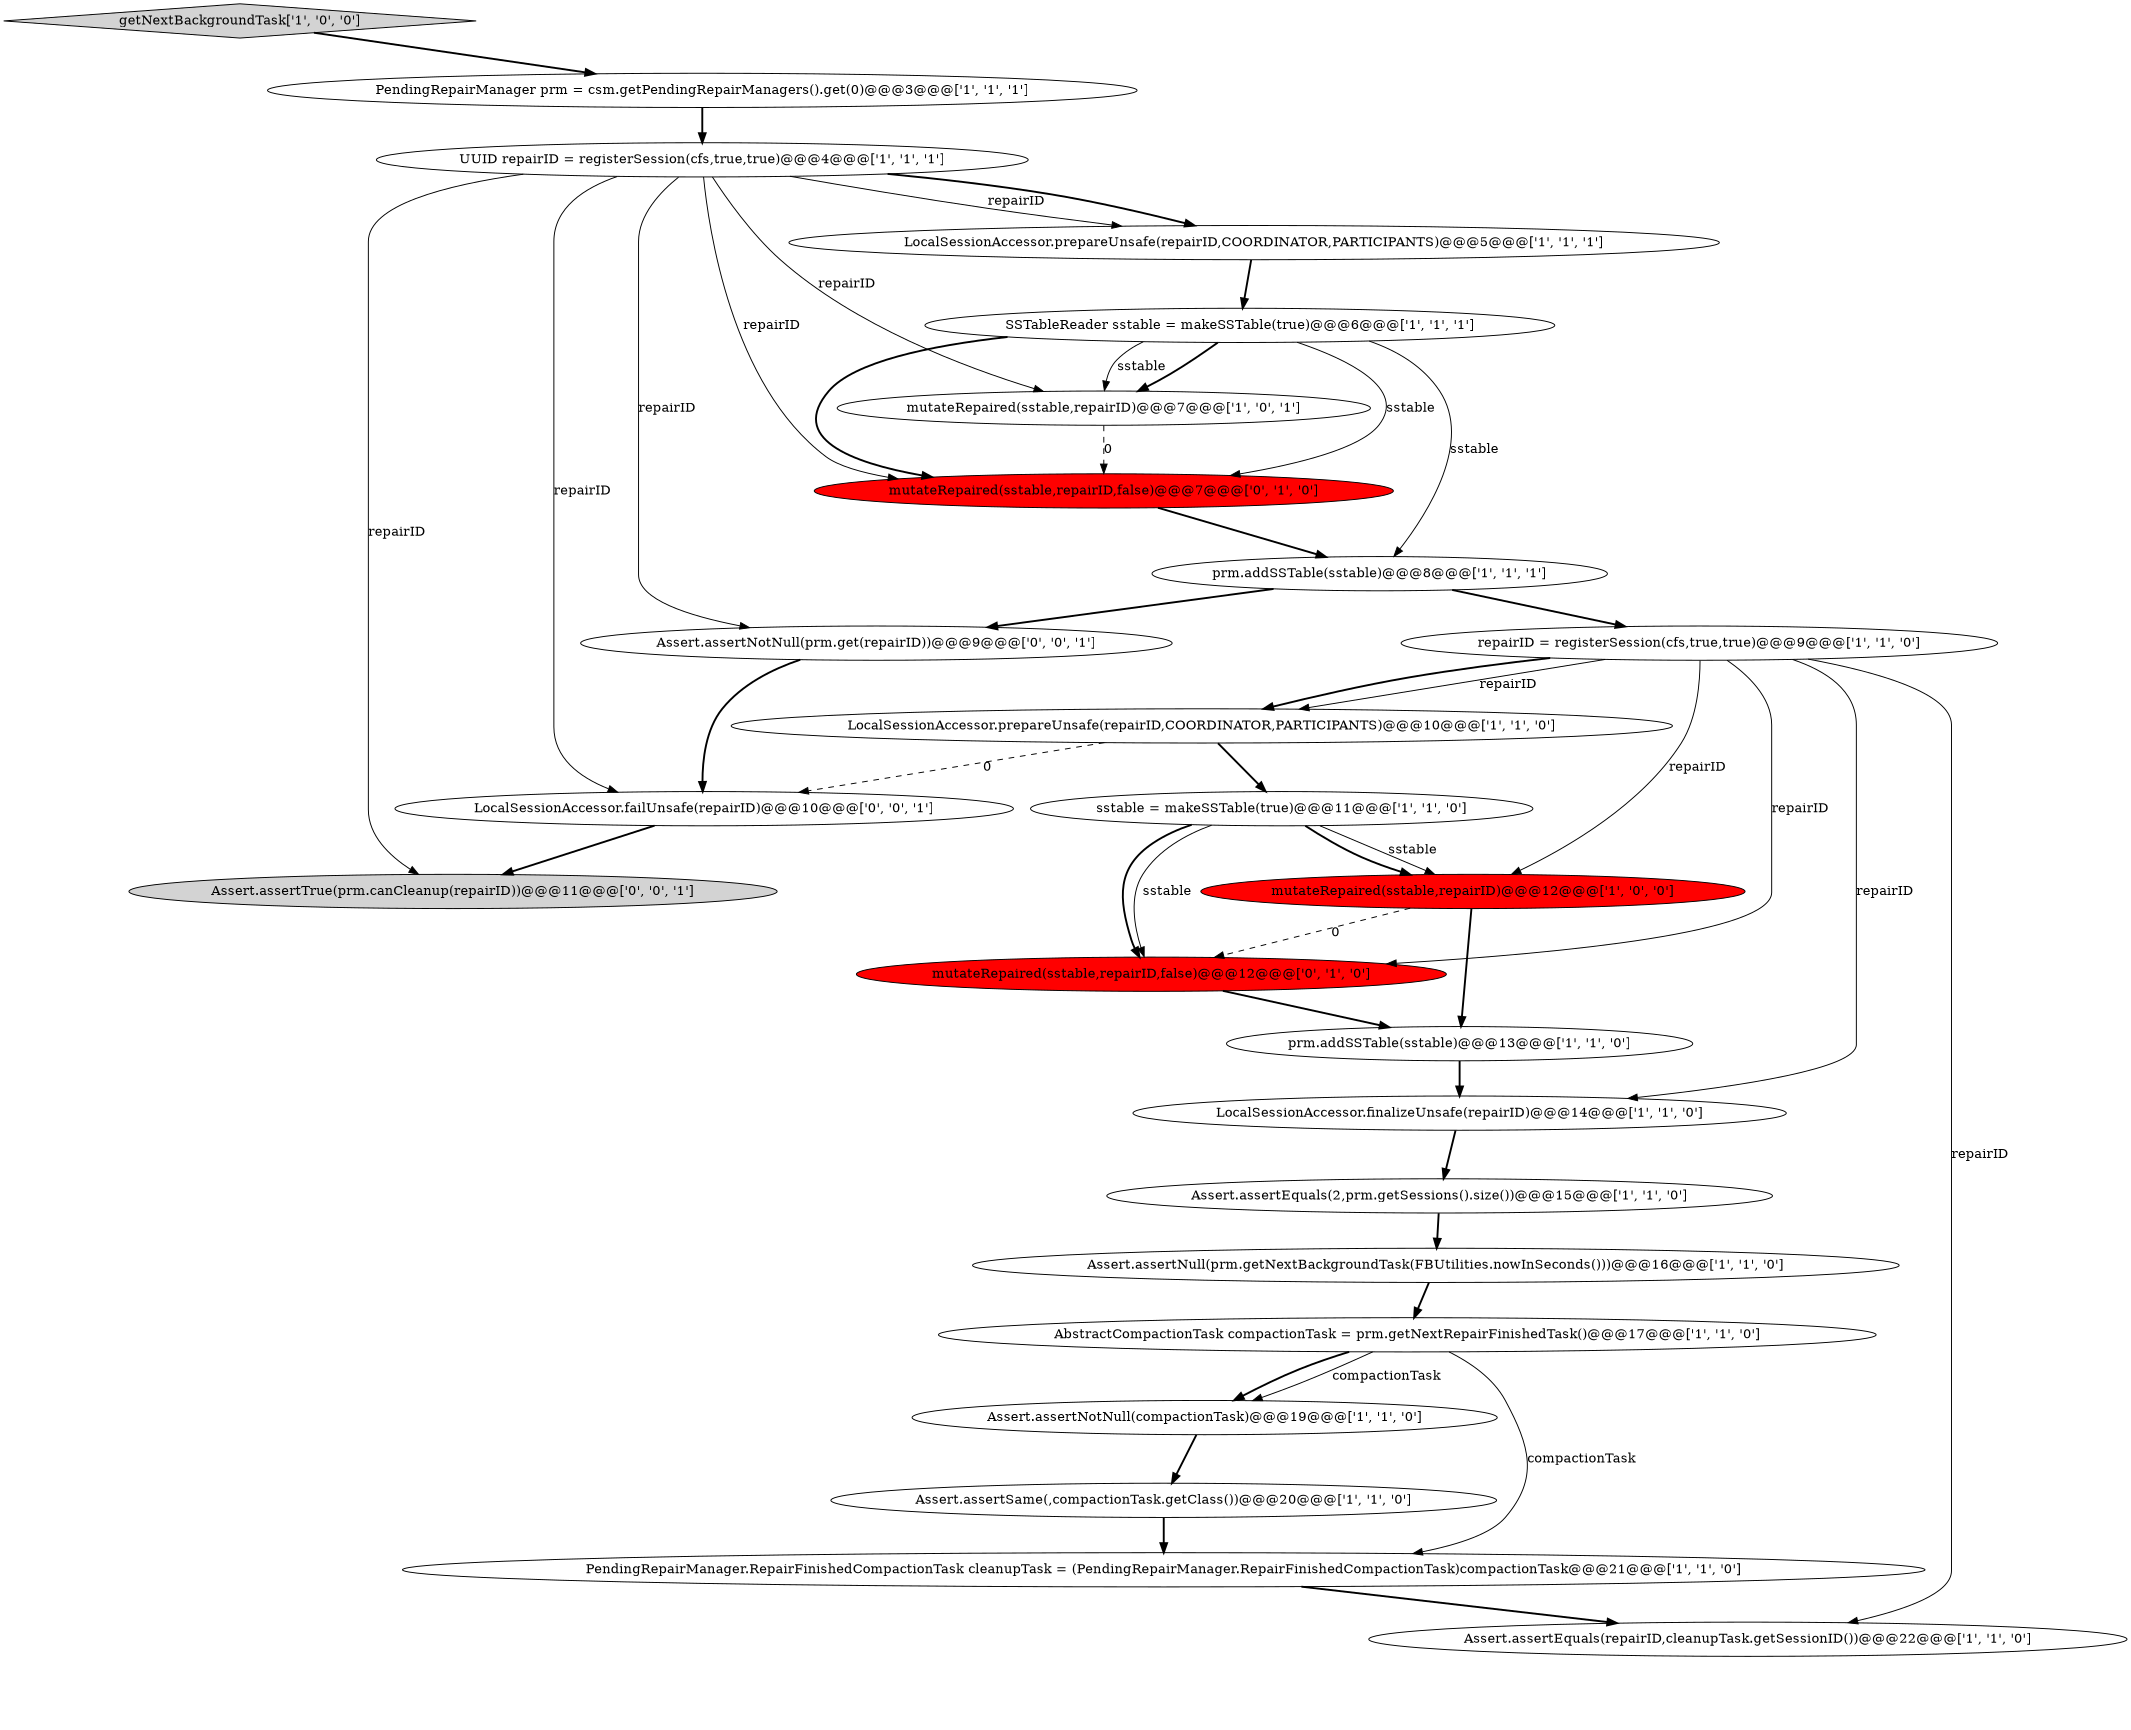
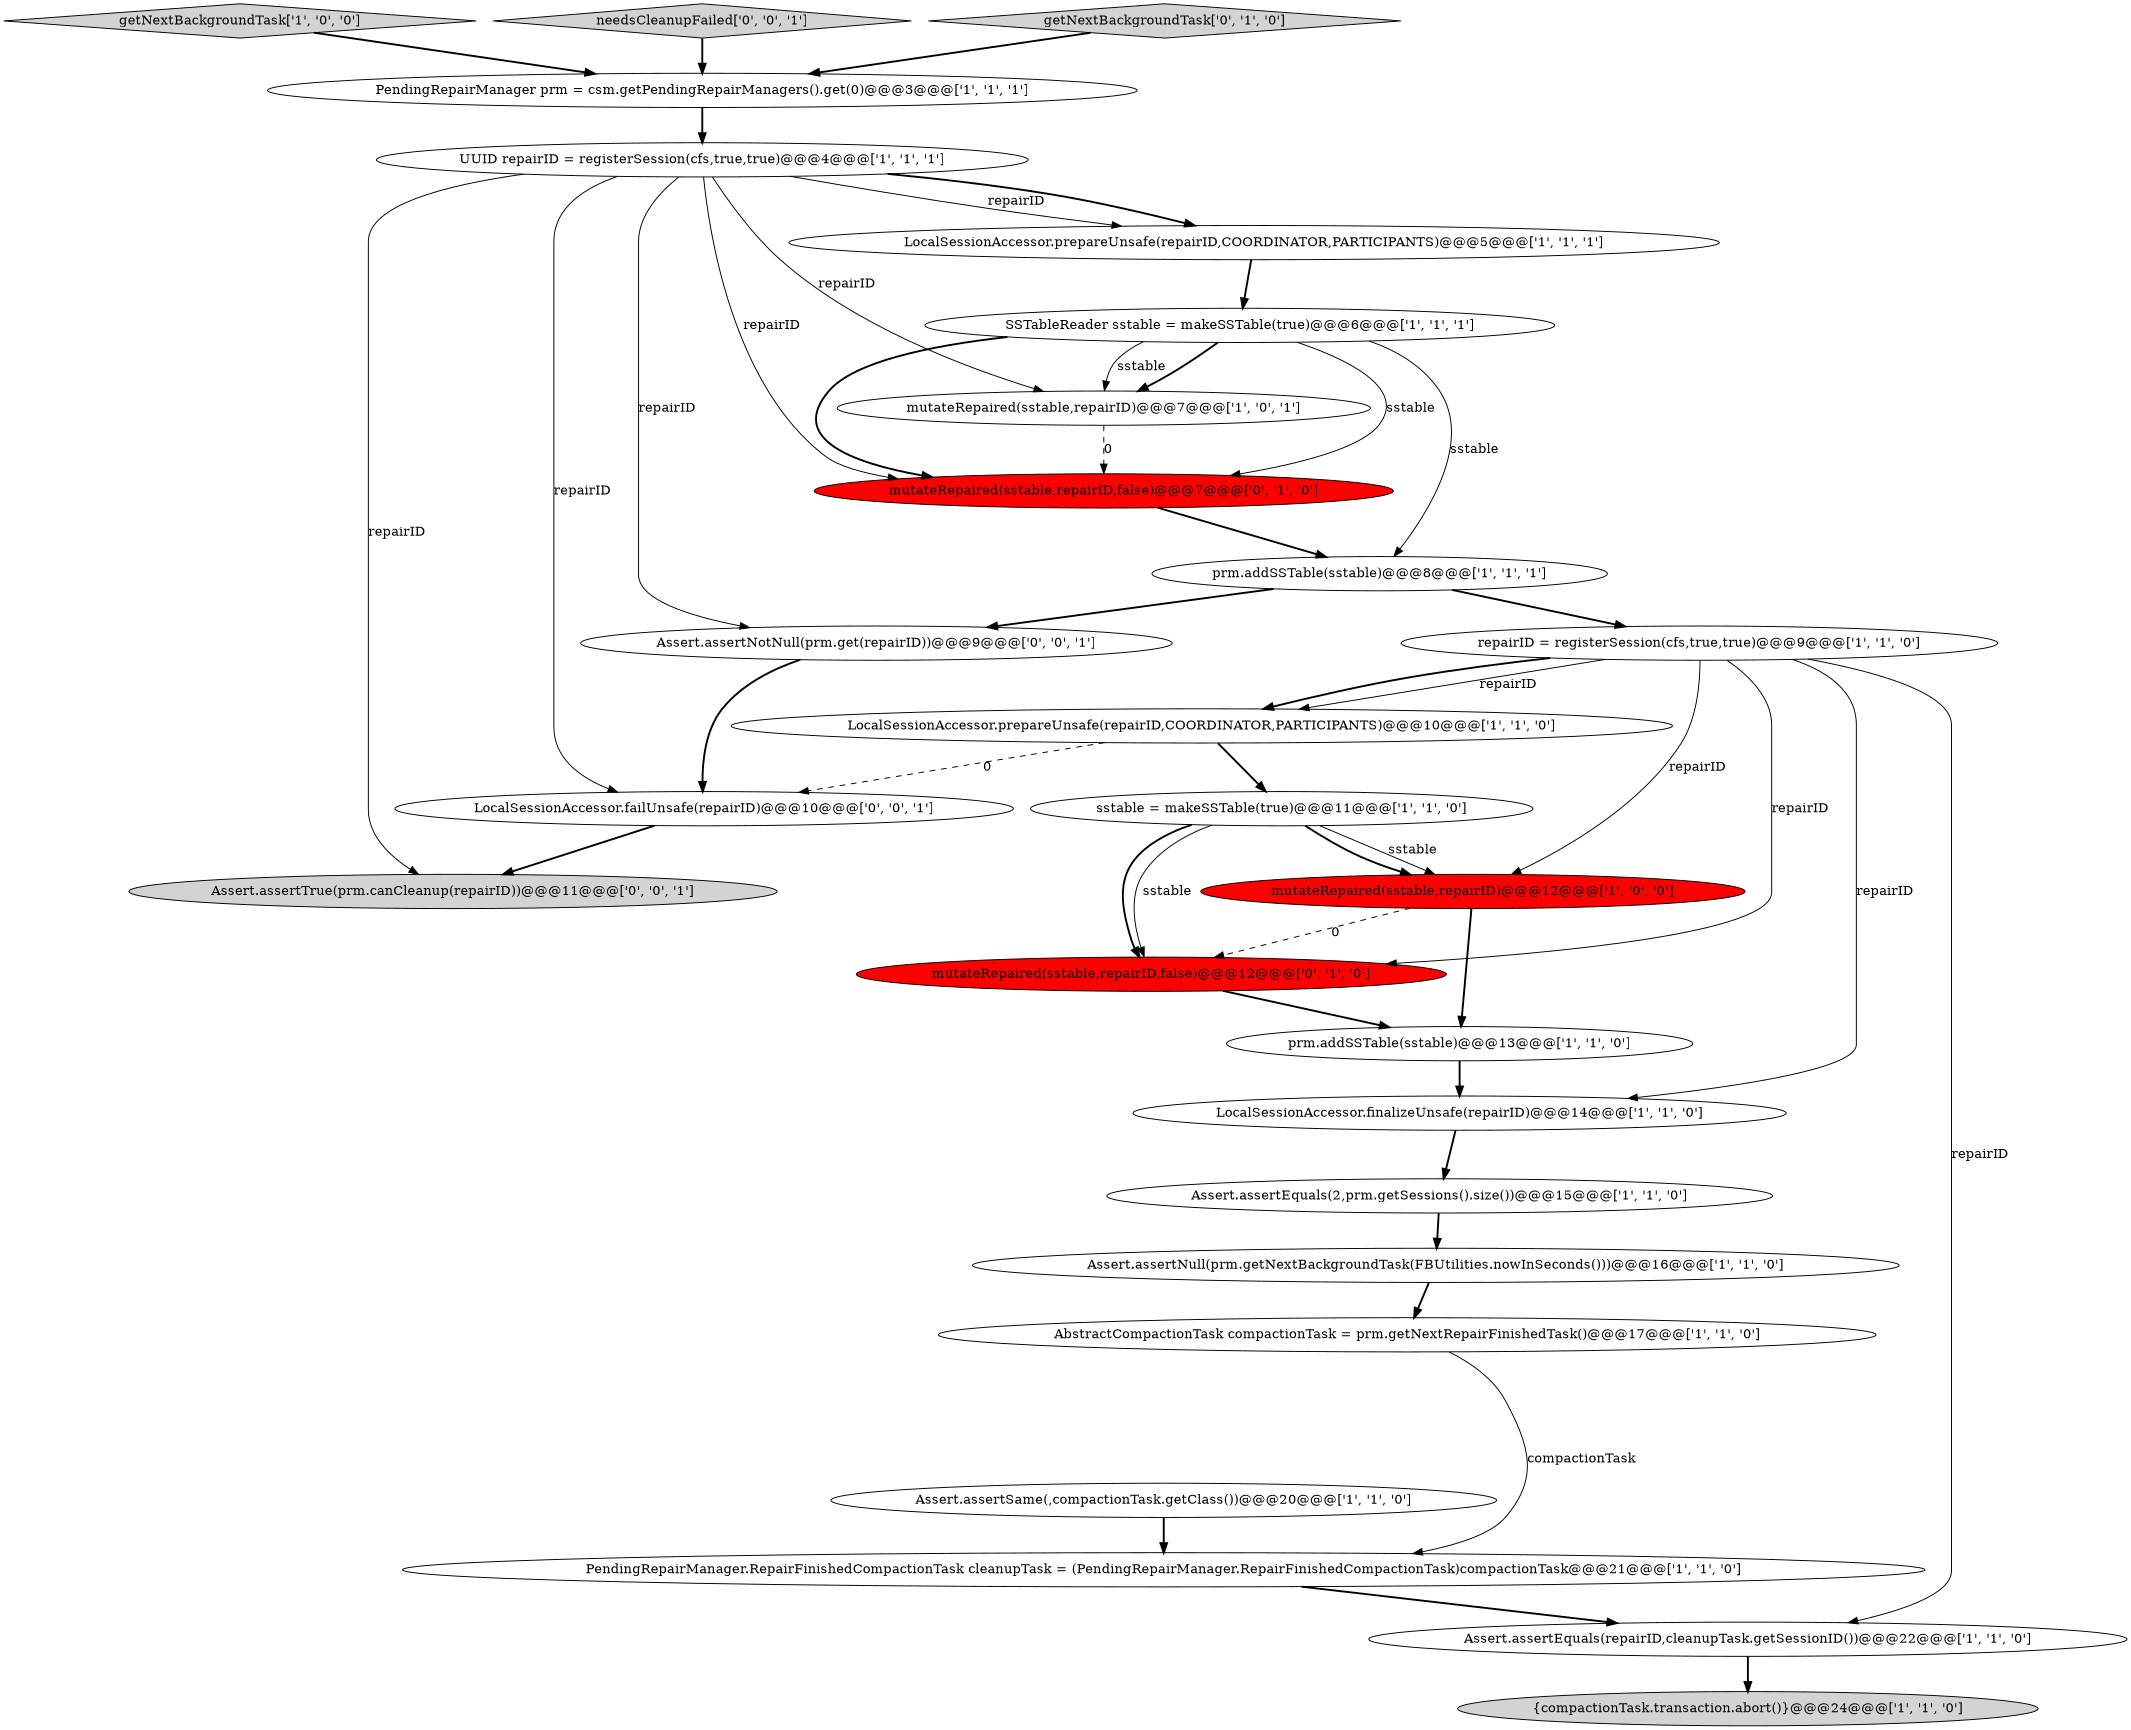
node "needsCleanupFailed['0', '0', '1']": added
node "getNextBackgroundTask['0', '1', '0']": added
node "Assert.assertNotNull(compactionTask)@@@19@@@['1', '1', '0']": removed
node "{compactionTask.transaction.abort()}@@@24@@@['1', '1', '0']": added
